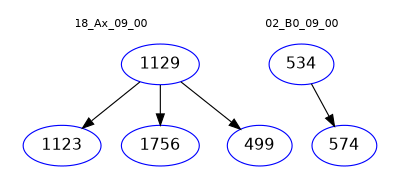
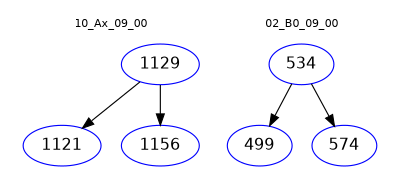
cluster "18_Ax_09_00": label "18_Ax_09_00" -> "10_Ax_09_00"
edge "1129" -> "499": now "534" -> "499"
node "1123": label "1123" -> "1121"
node "1756": label "1756" -> "1156"
